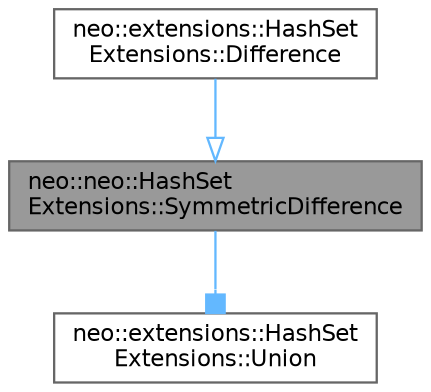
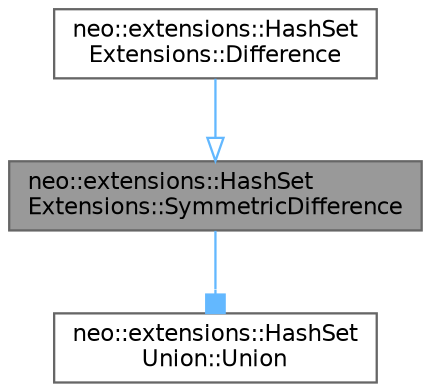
node "neo::neo::HashSet Extensions::SymmetricDifference": label "neo::neo::HashSet Extensions::SymmetricDifference" -> "neo::extensions::HashSet Extensions::SymmetricDifference"
node "neo::extensions::HashSet Extensions::Union": label "neo::extensions::HashSet Extensions::Union" -> "neo::extensions::HashSet Union::Union"
